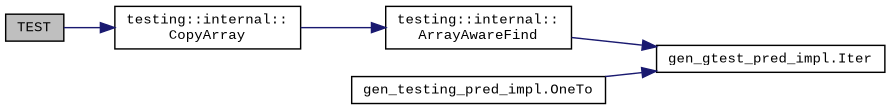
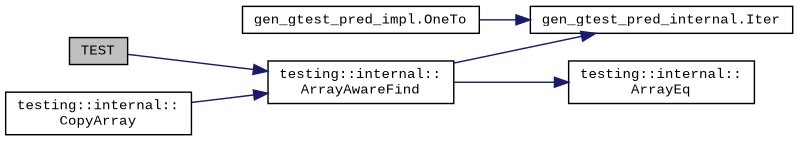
edge "TEST" -> "testing::internal:: CopyArray": now "TEST" -> "testing::internal:: ArrayAwareFind"
node "gen_gtest_pred_impl.Iter": label "gen_gtest_pred_impl.Iter" -> "gen_gtest_pred_internal.Iter"
node "testing::internal:: ArrayEq": added
node "gen_testing_pred_impl.OneTo": label "gen_testing_pred_impl.OneTo" -> "gen_gtest_pred_impl.OneTo"
